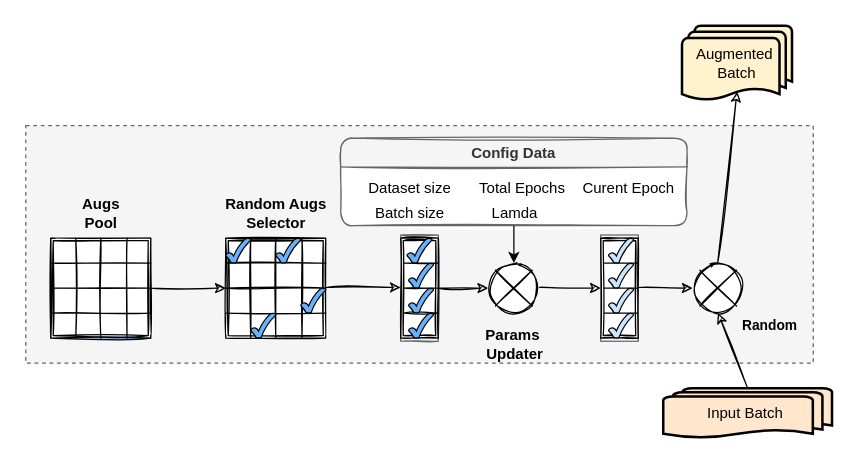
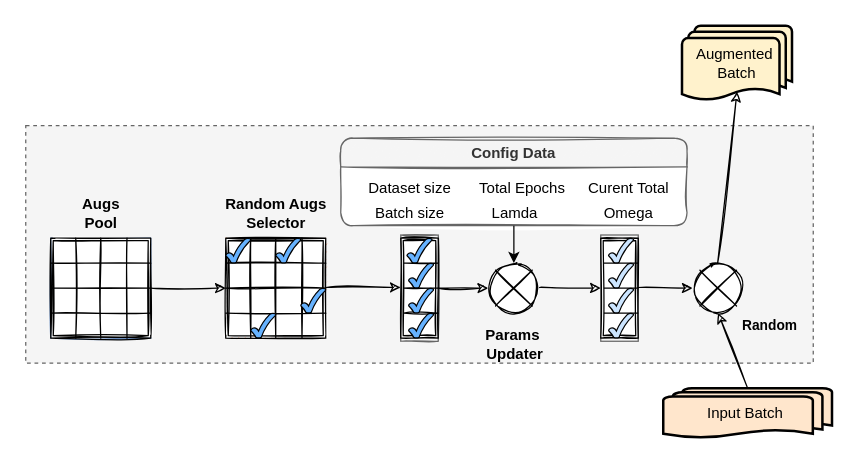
node "Curent Epoch": label "Curent Epoch" -> "Curent Total"
node "Omega": added
